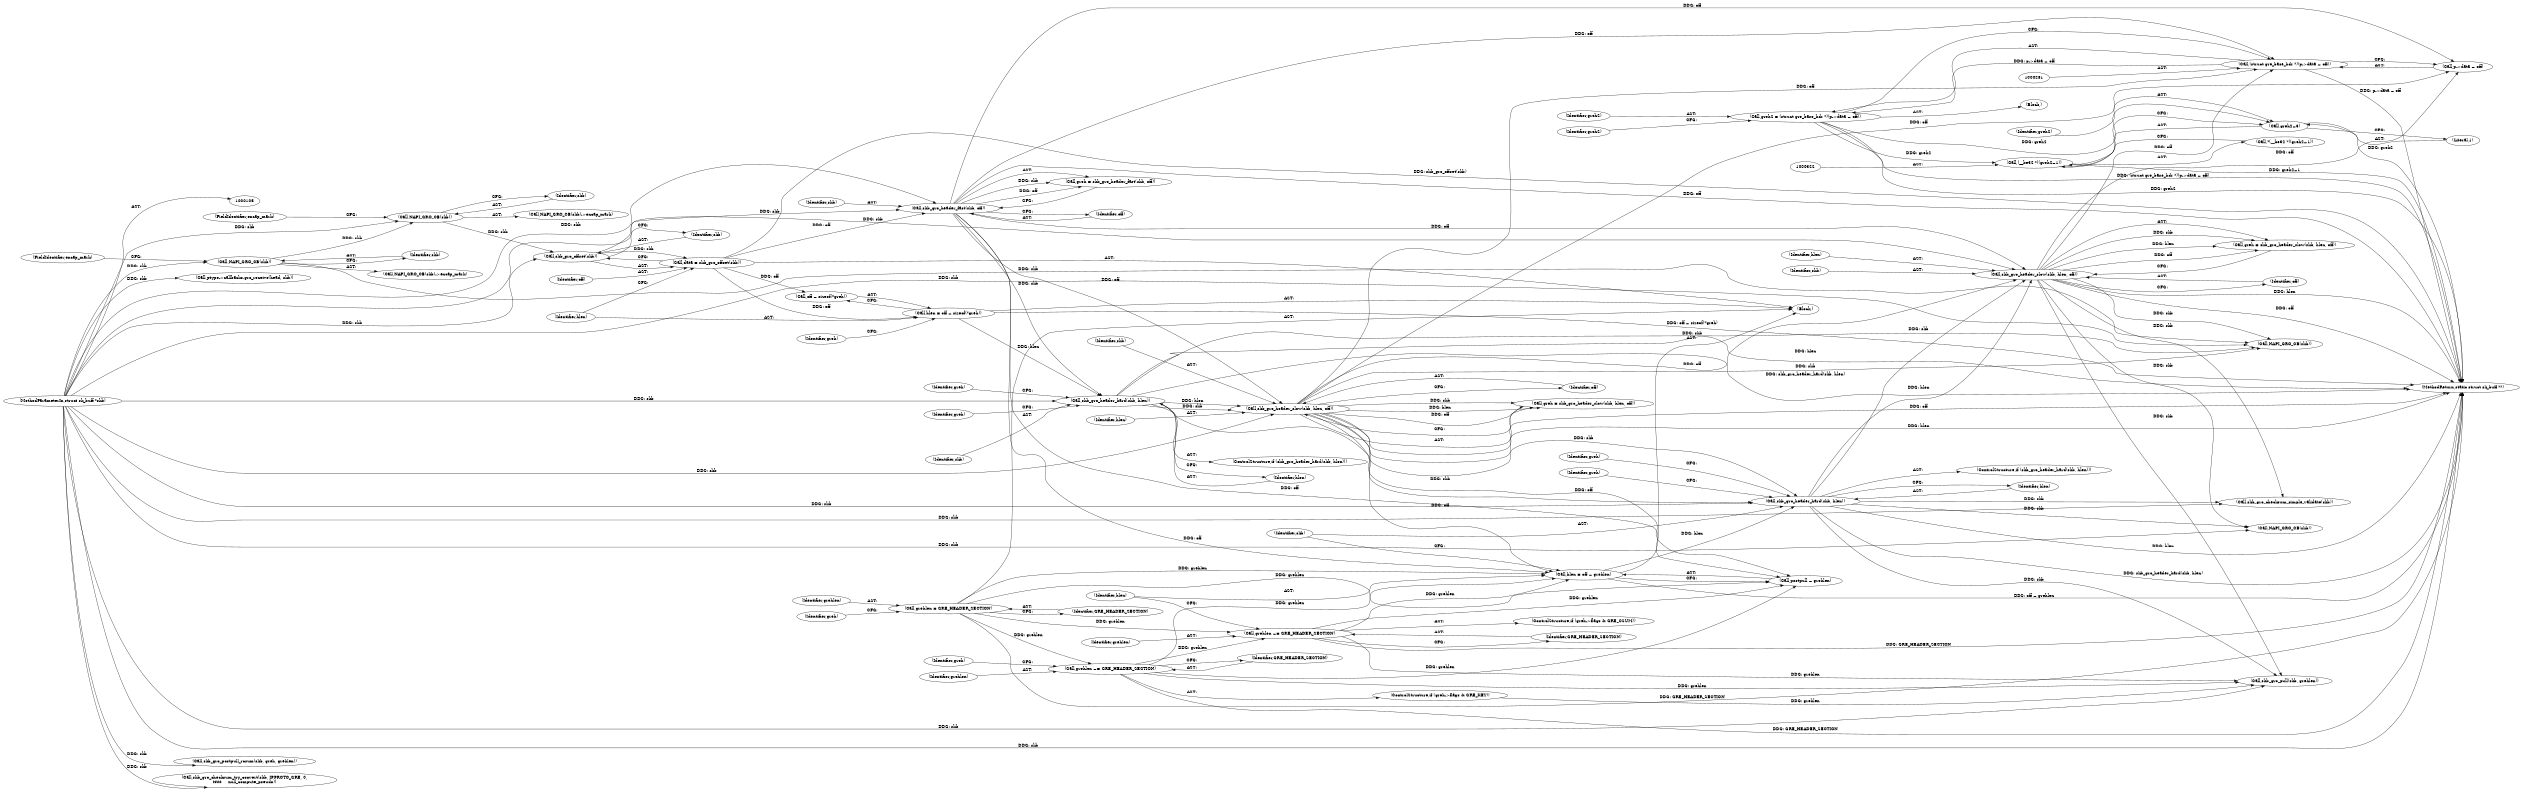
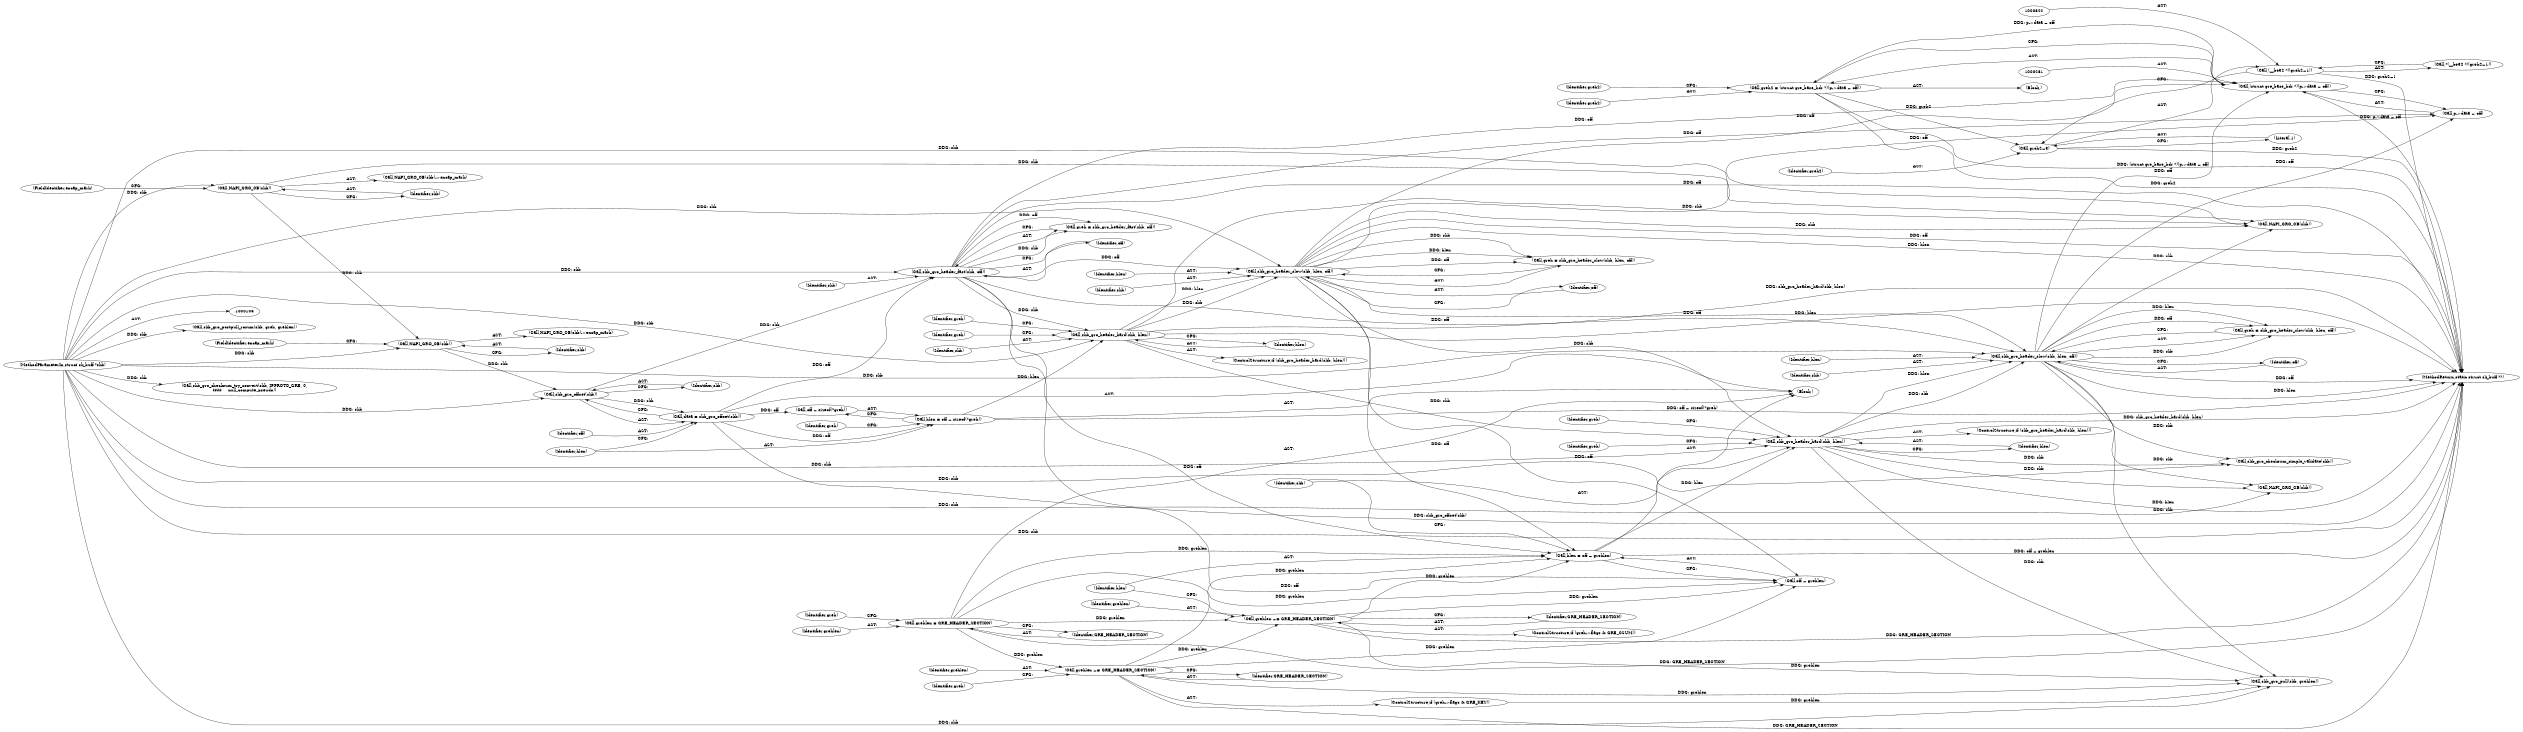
edge "(Call,greh2 = (struct gre_base_hdr *)(p->data + off))" -> "(Call,(__be32 *)(greh2+1))": removed, label "DDG: greh2"
node "(Call,ptype->callbacks.gro_receive(head, skb))": removed
node "(Call,postpull + grehlen)": label "(Call,postpull + grehlen)" -> "(Call,off + grehlen)"
